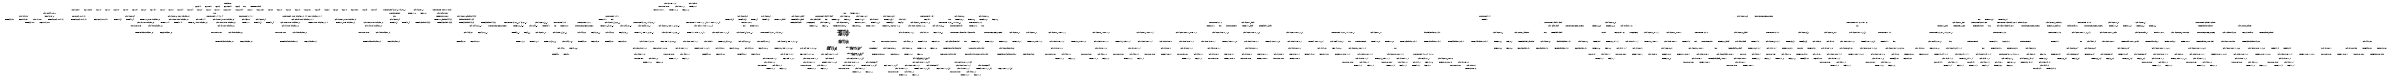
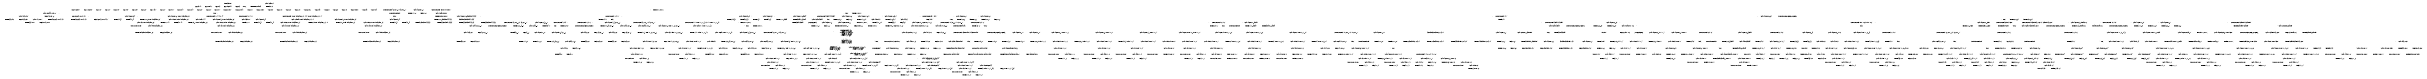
node "(<operator>.indirection,*(_DWORD *)(v11 + 28))": added
